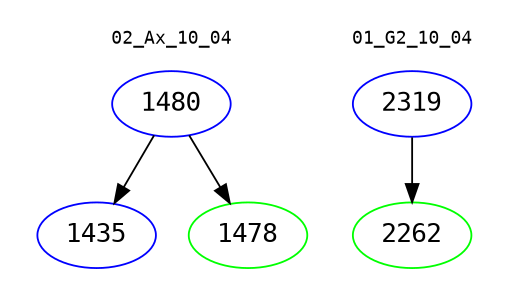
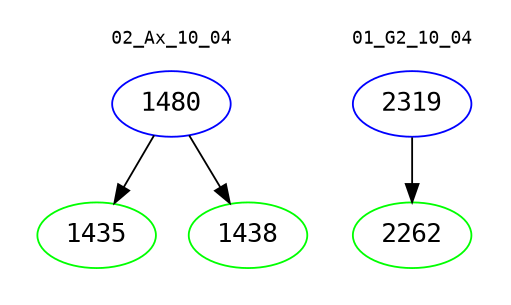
node "1435": color blue -> green
node "1478": label "1478" -> "1438"
